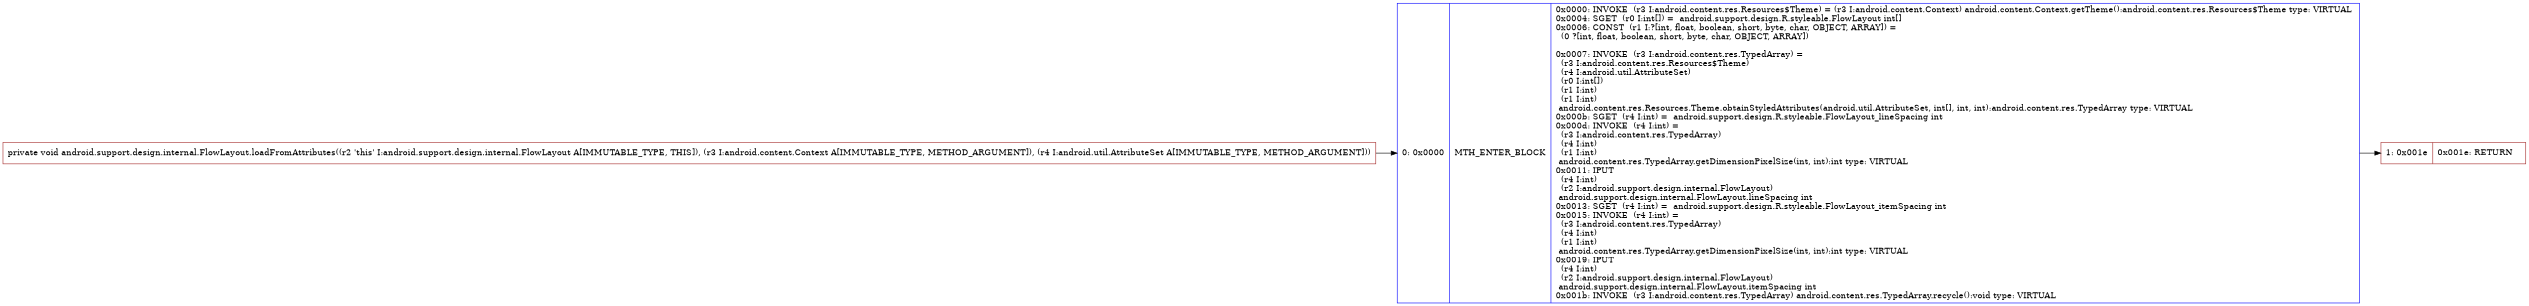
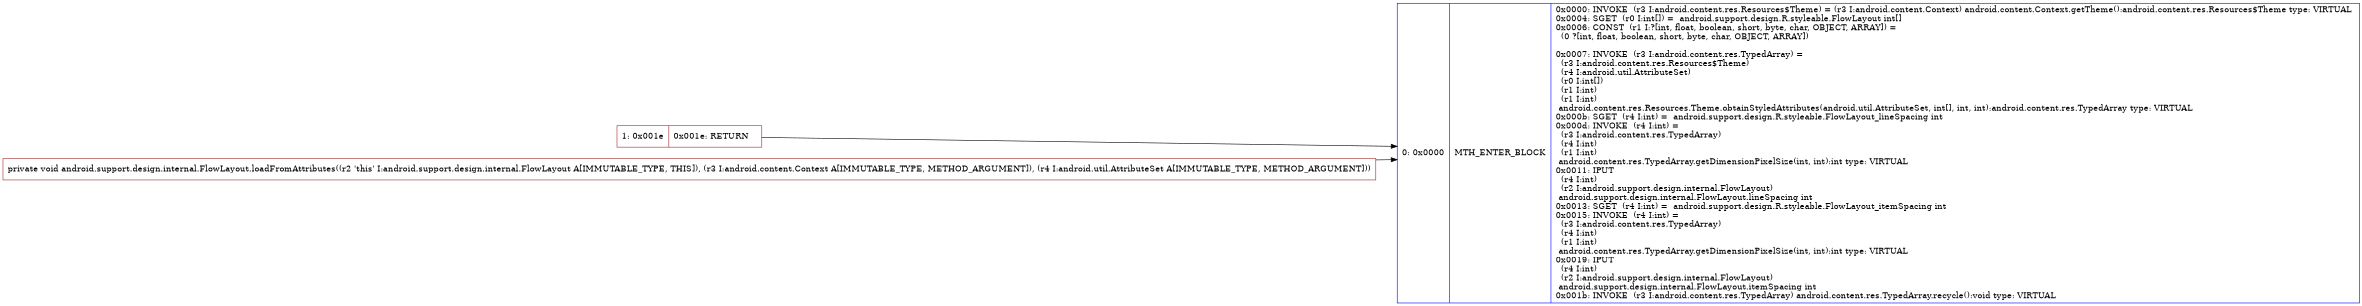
edge "0: 0x0000" -> "1: 0x001e": reversed
